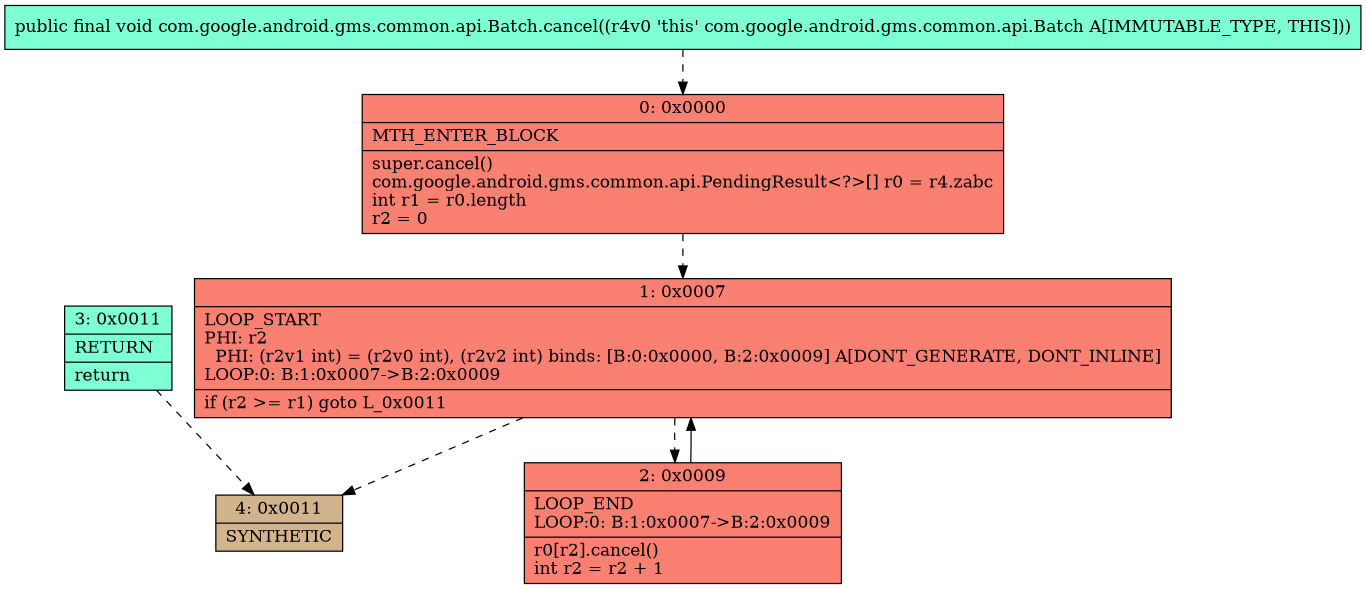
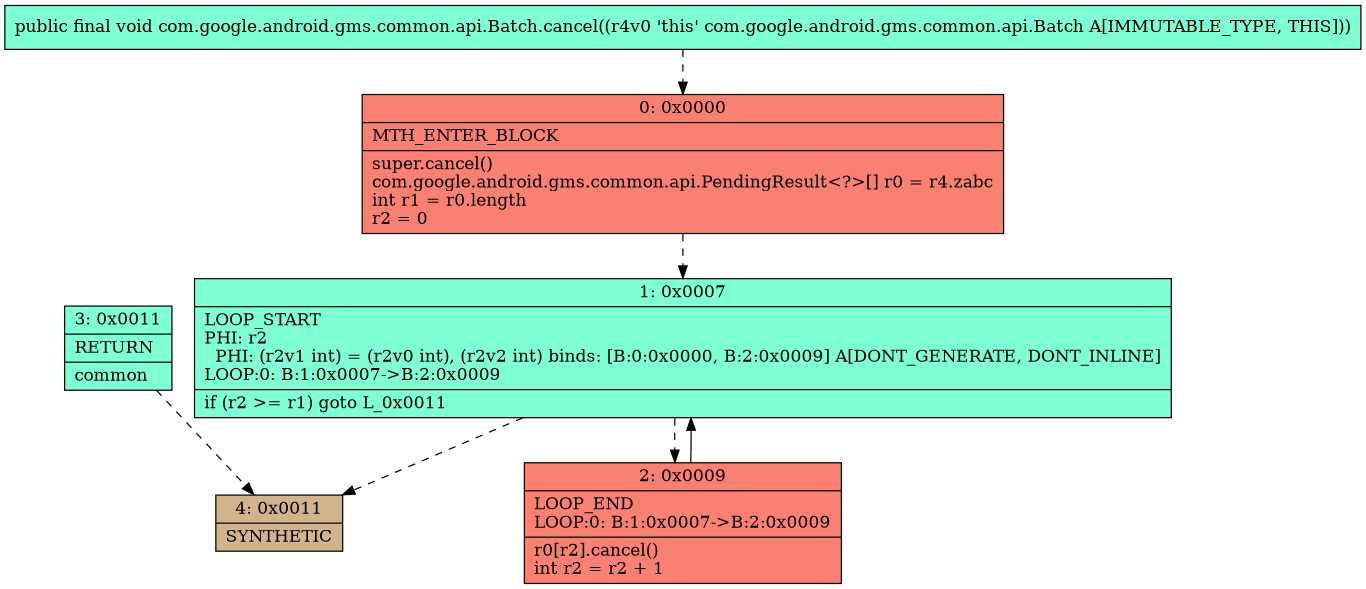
node "1: 0x0007": fillcolor salmon -> aquamarine
node "3: 0x0011": text "return" -> "common"
